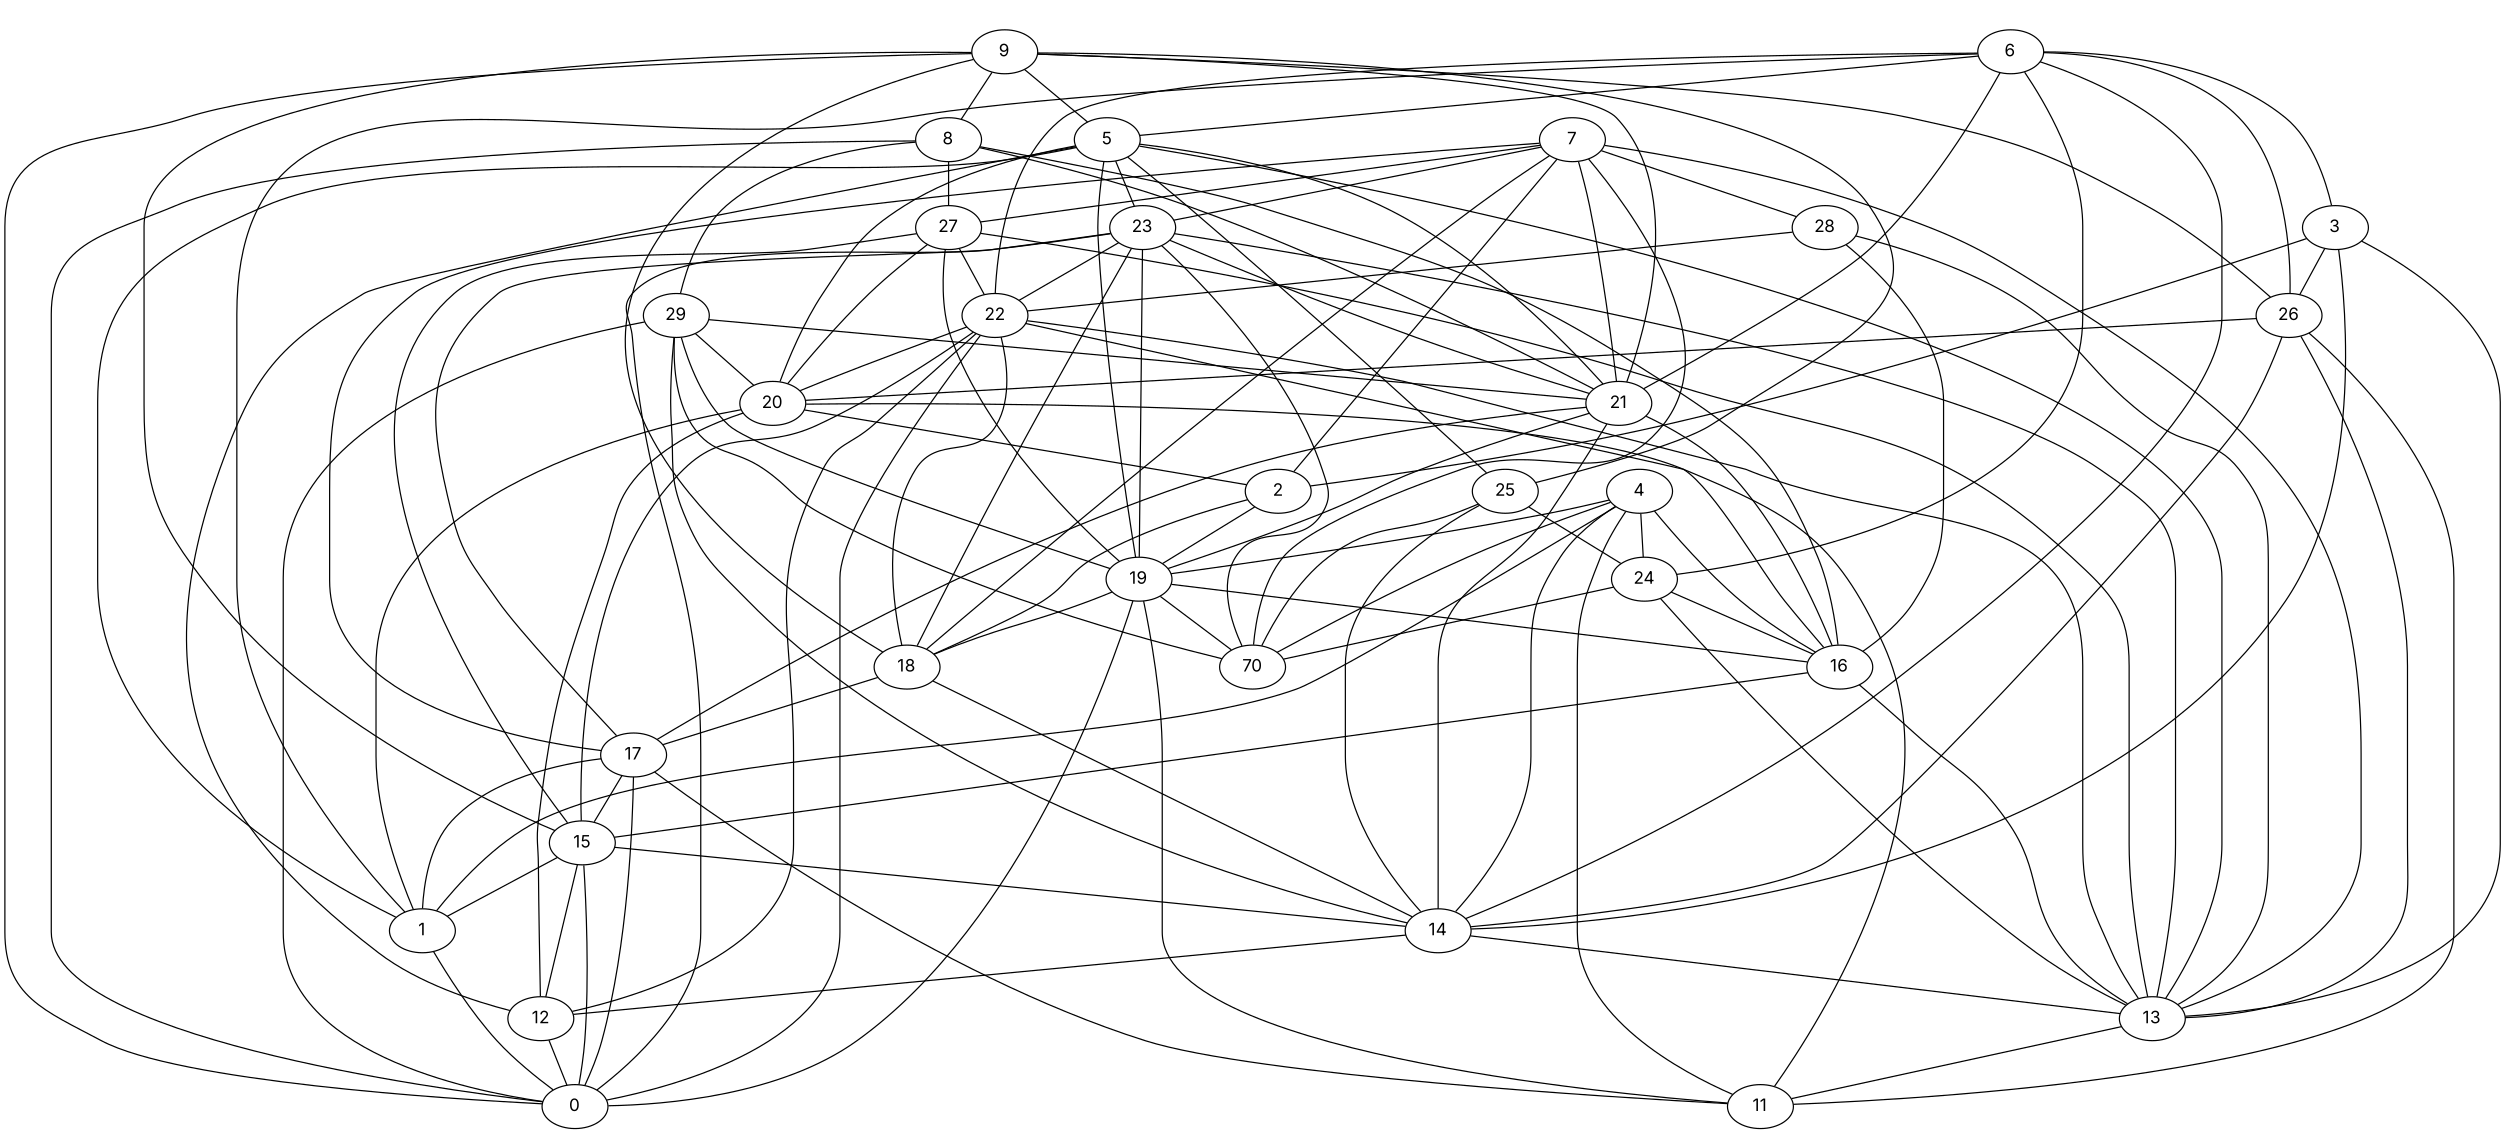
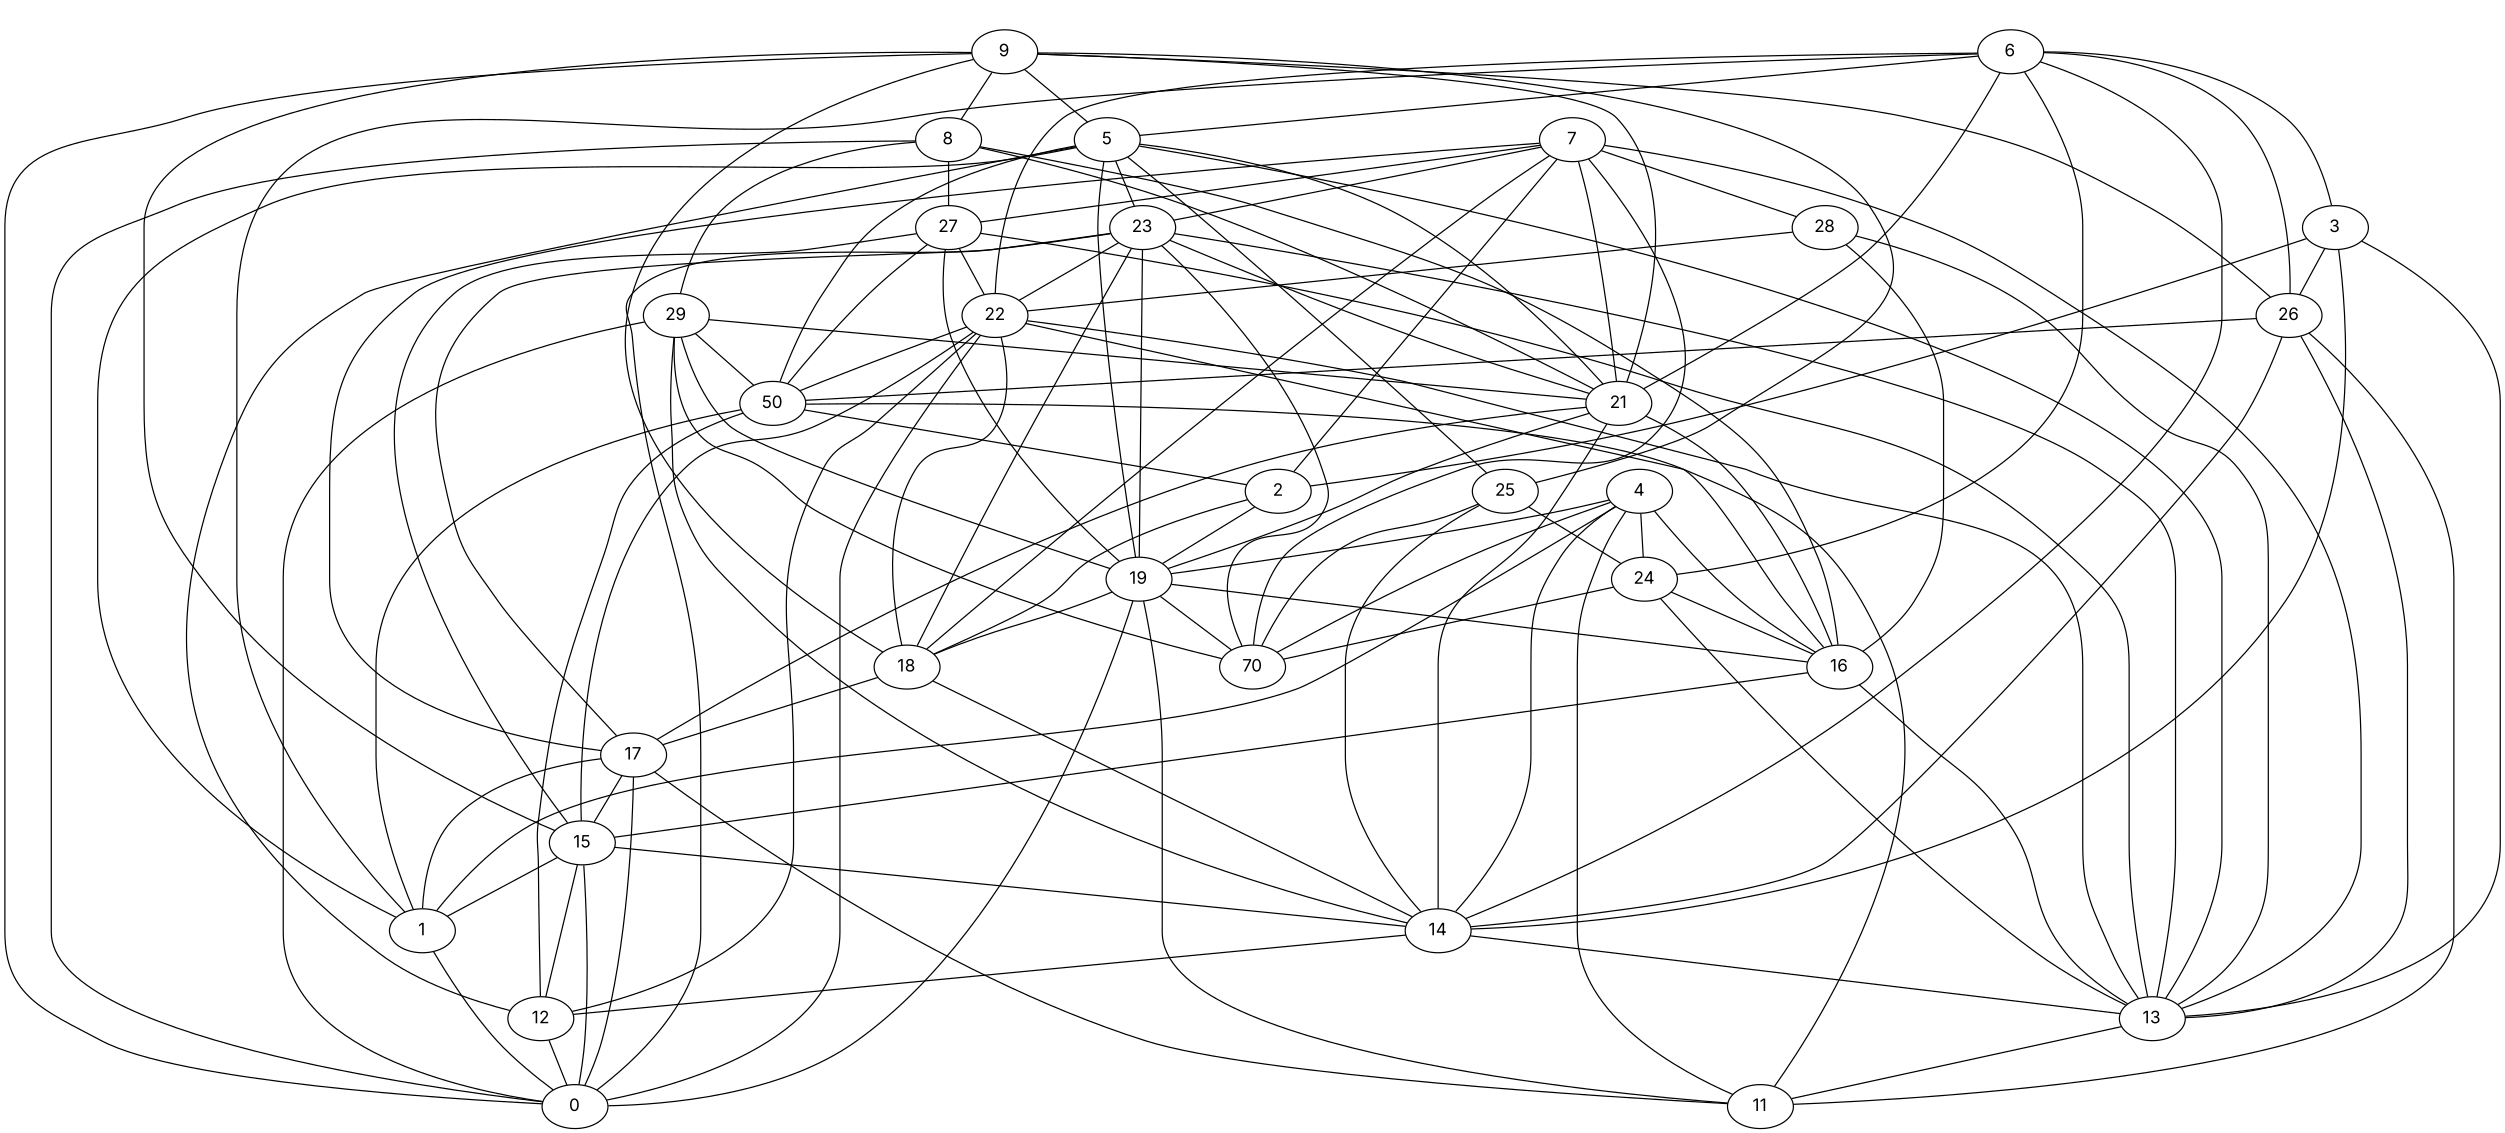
node "20": label "20" -> "50"
